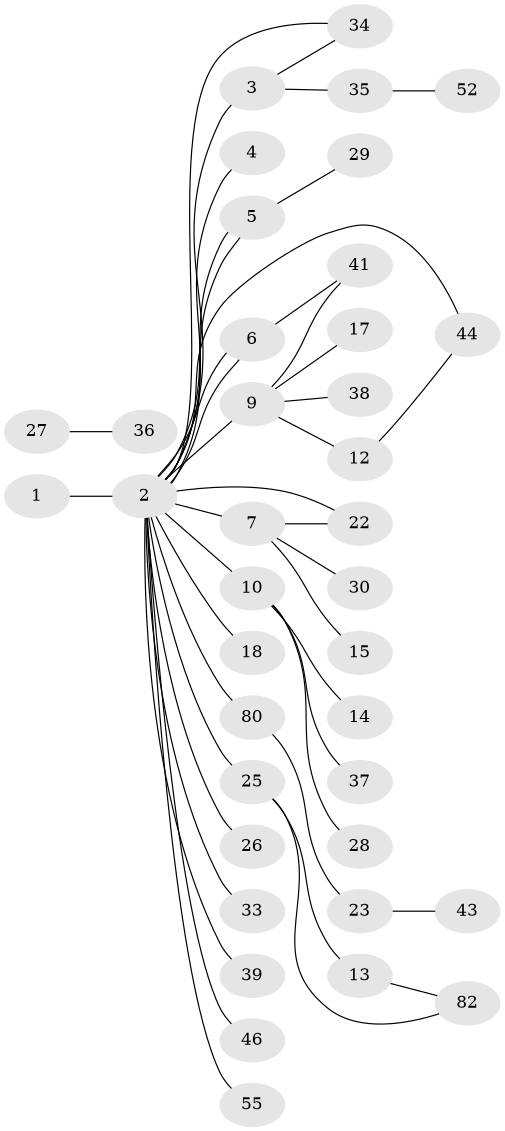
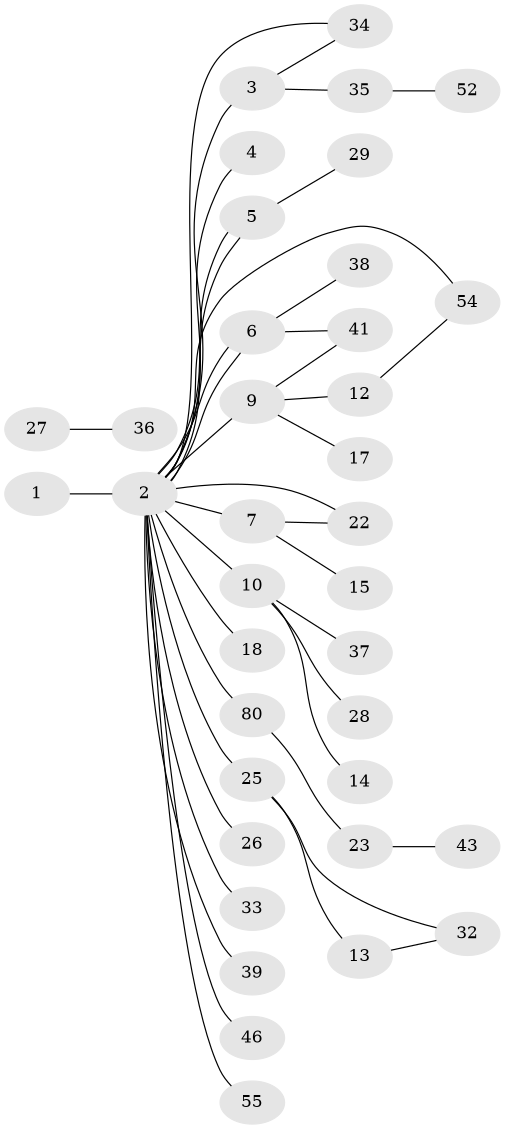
node "44": label "44" -> "54"
edge "38" -- "9": now "38" -- "6"
node "30": removed
node "82": label "82" -> "32"
